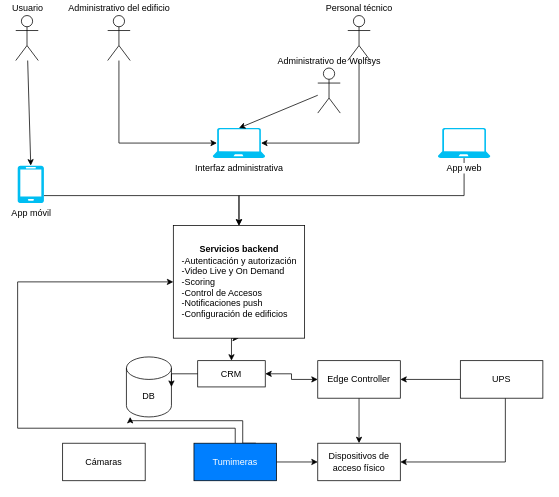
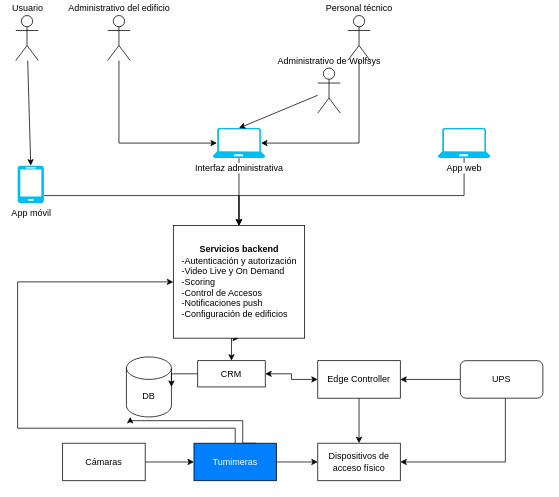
edge "Interfaz administrativa" -> "Servicios backend -Autenticación y autorización -Video Live y On Demand -Scoring -Control de Accesos -Notificaciones push -Configuración de edificios": added
node "UPS": shape rectangle -> rounded rectangle
edge "Cámaras" -> "Tumimeras": added
